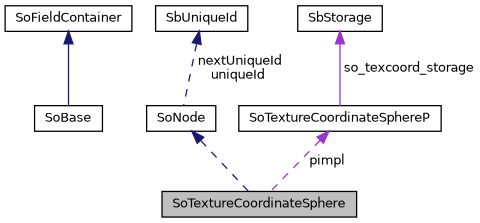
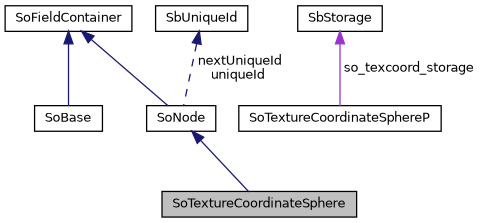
edge "SoNode" -> "SoFieldContainer": added
edge "SoTextureCoordinateSphere" -> "SoNode": style dashed -> solid
edge "SoTextureCoordinateSphere" -> "SoTextureCoordinateSphereP": removed, label "pimpl"
